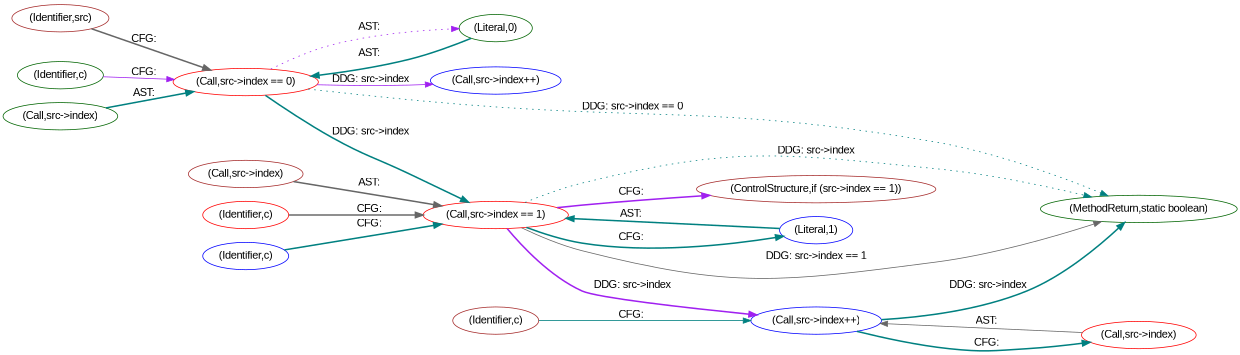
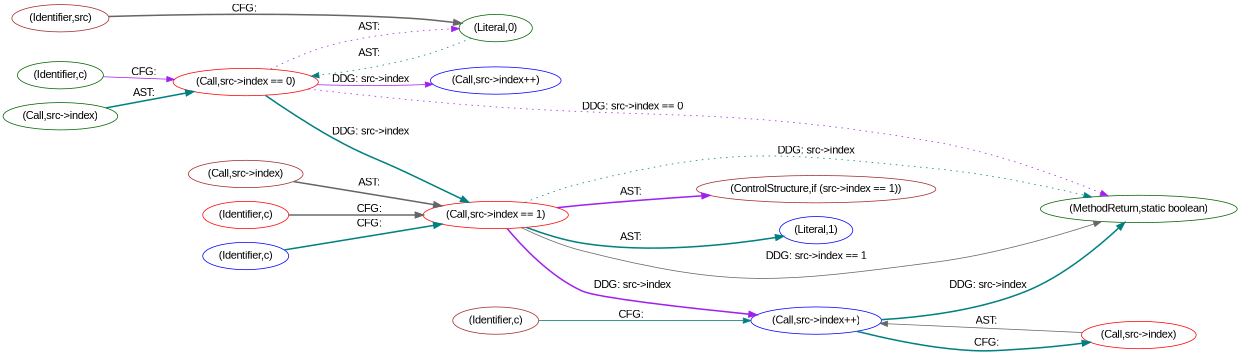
edge "(Identifier,src)" -> "(Call,src->index == 0)": now "(Identifier,src)" -> "(Literal,0)"
edge "(Literal,0)" -> "(Call,src->index == 0)": style bold -> dotted
edge "(Call,src->index == 0)" -> "(MethodReturn,static boolean)": color teal -> purple
edge "(Call,src->index == 1)" -> "(ControlStructure,if (src->index == 1))": label "CFG: " -> "AST: "
edge "(Literal,1)" -> "(Call,src->index == 1)": removed, label "AST:"
edge "(Call,src->index == 1)" -> "(Literal,1)": label "CFG: " -> "AST: "
